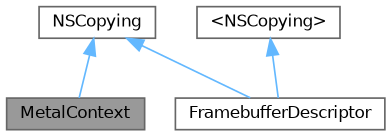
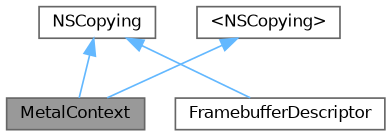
edge "FramebufferDescriptor" -> "<NSCopying>": now "MetalContext" -> "<NSCopying>"
